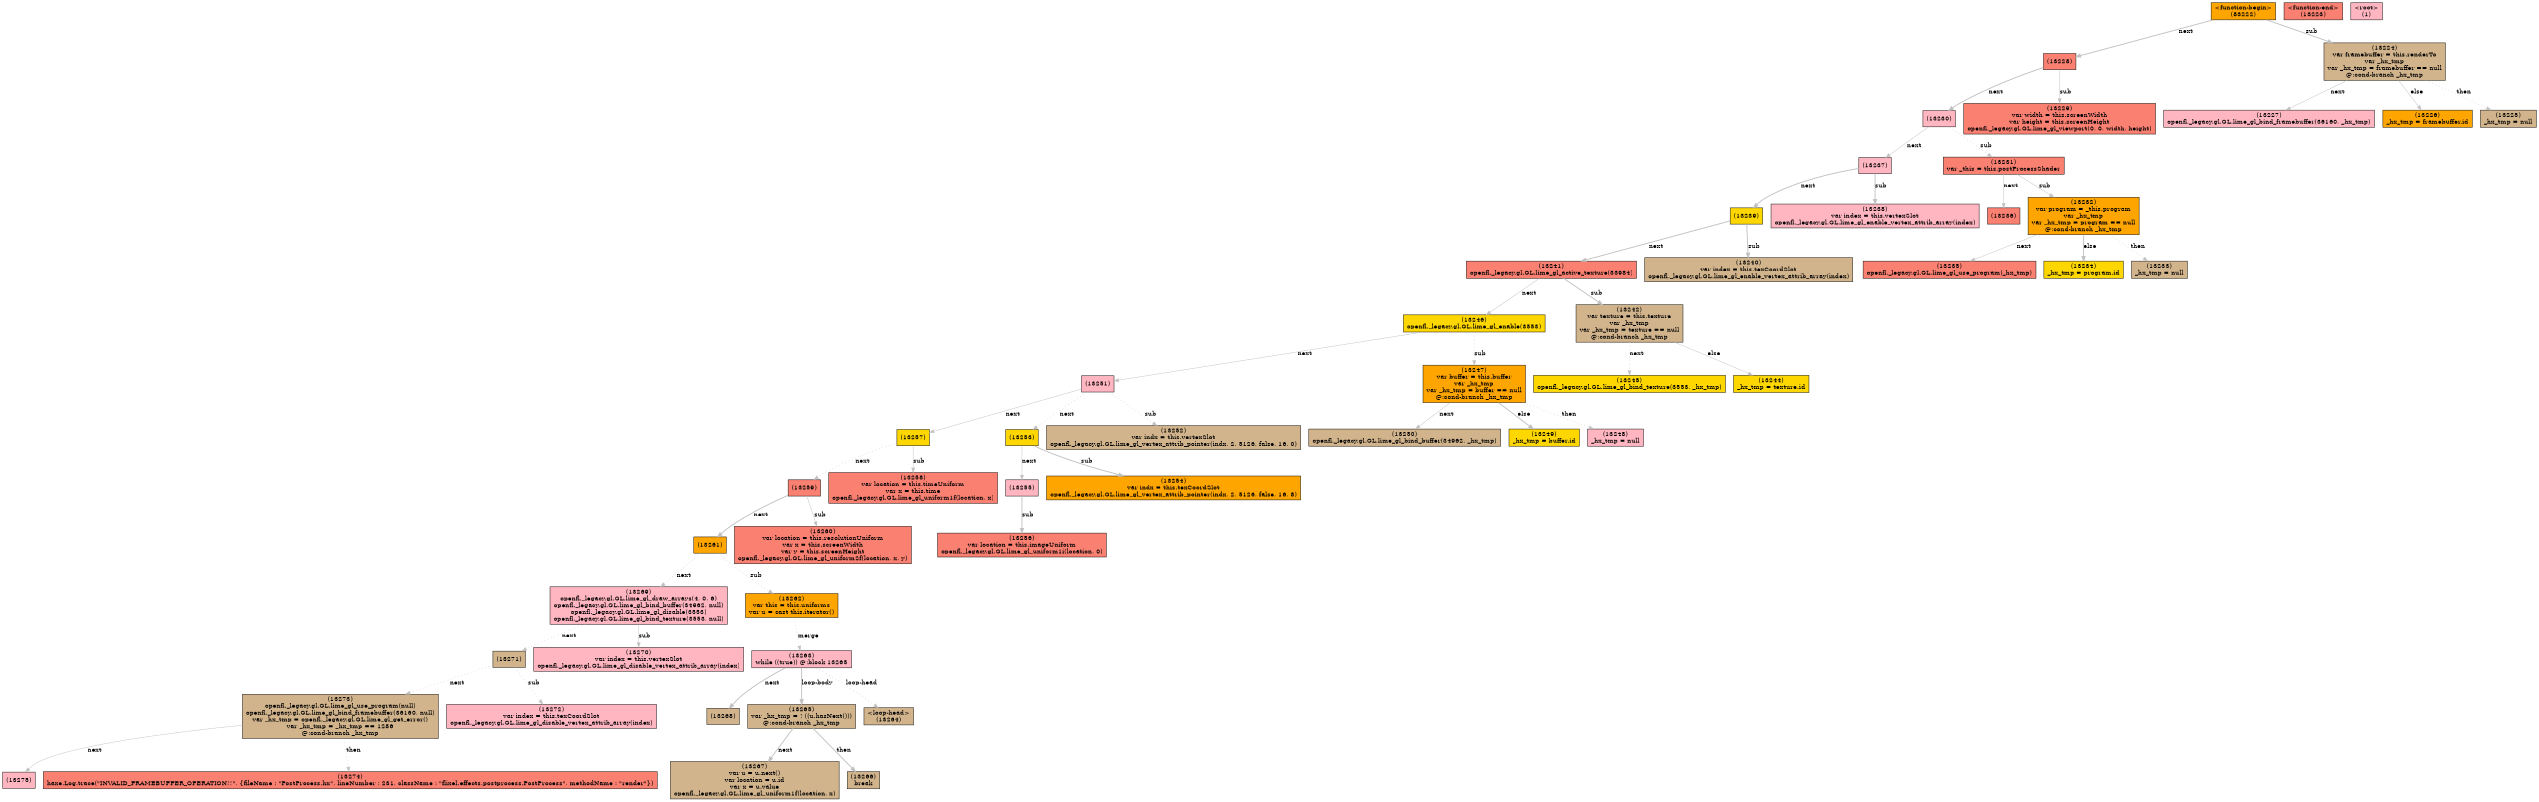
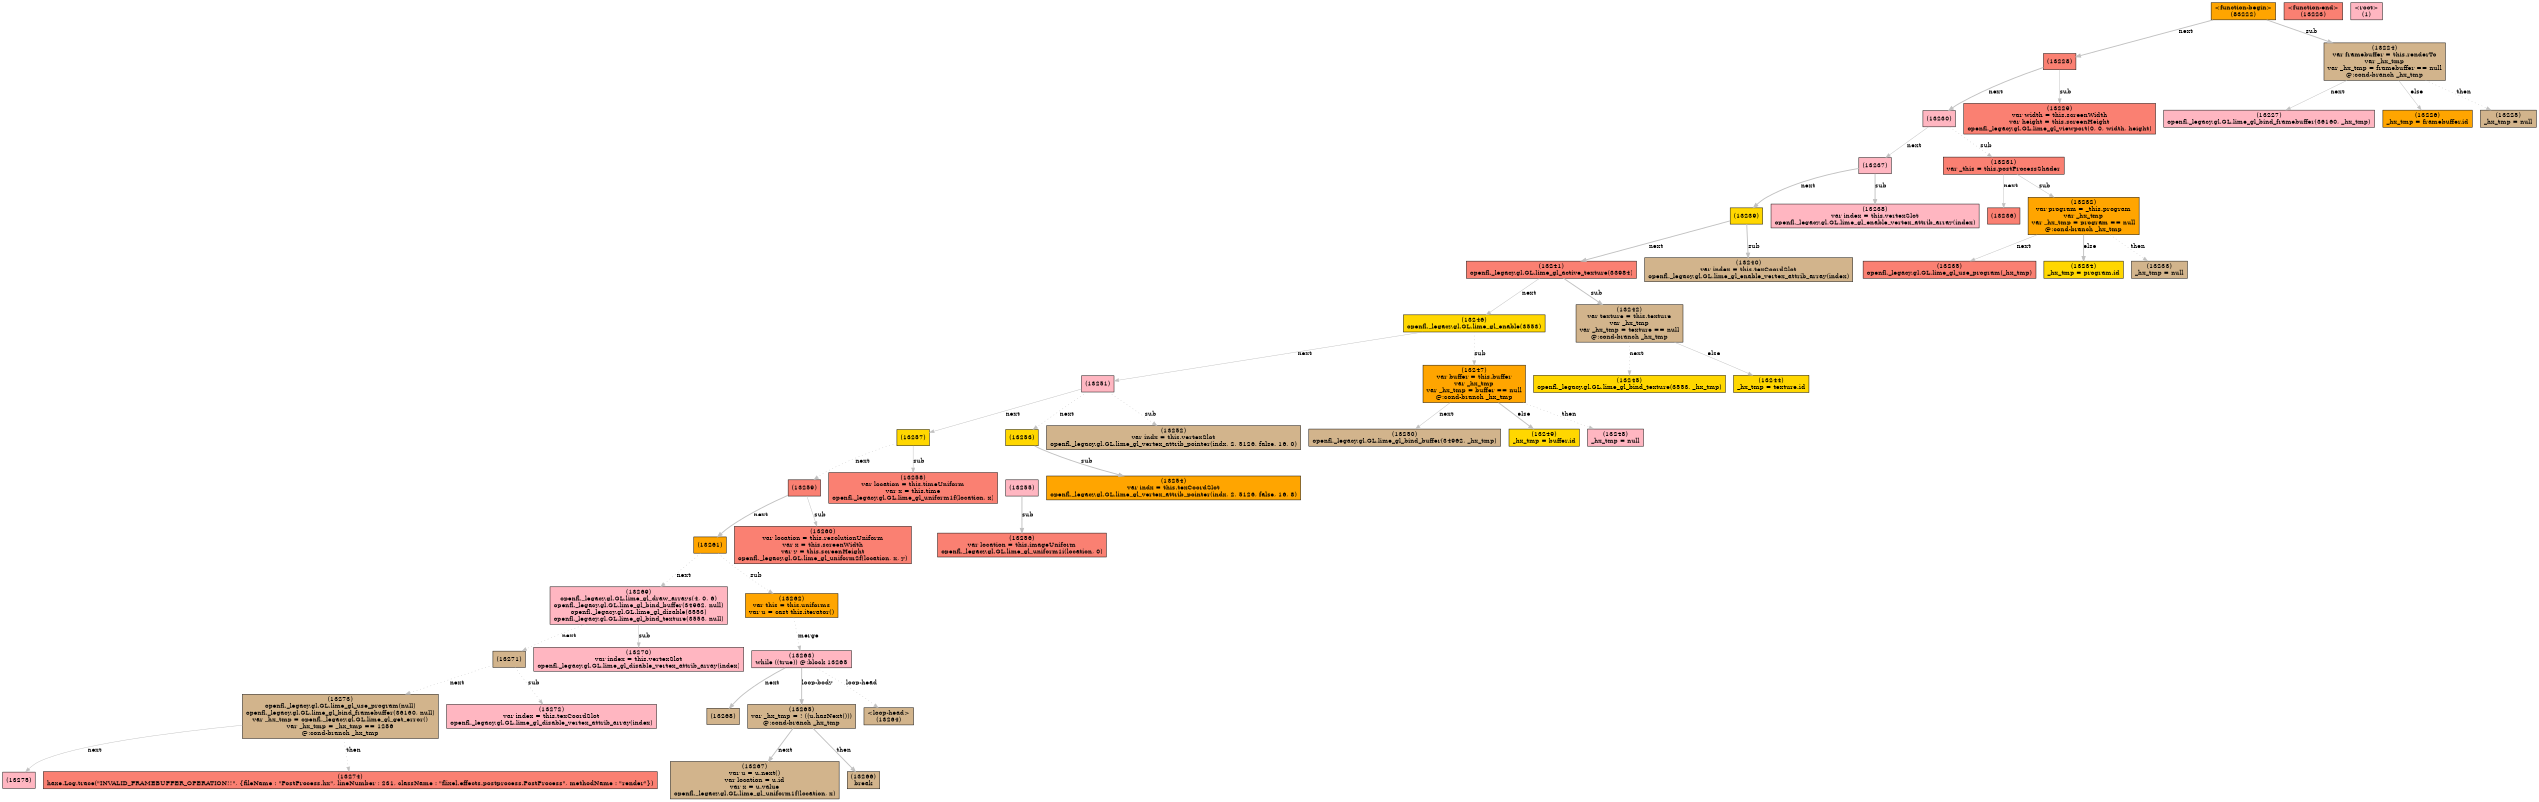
edge "(13253)" -> "(13255)": removed, label "next"
